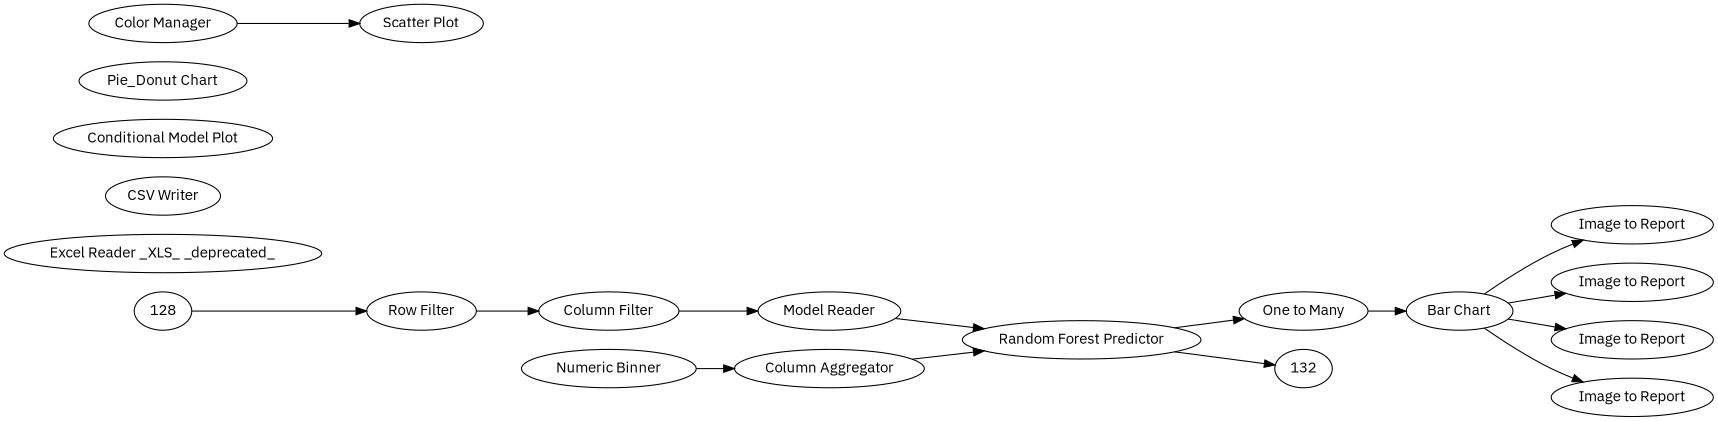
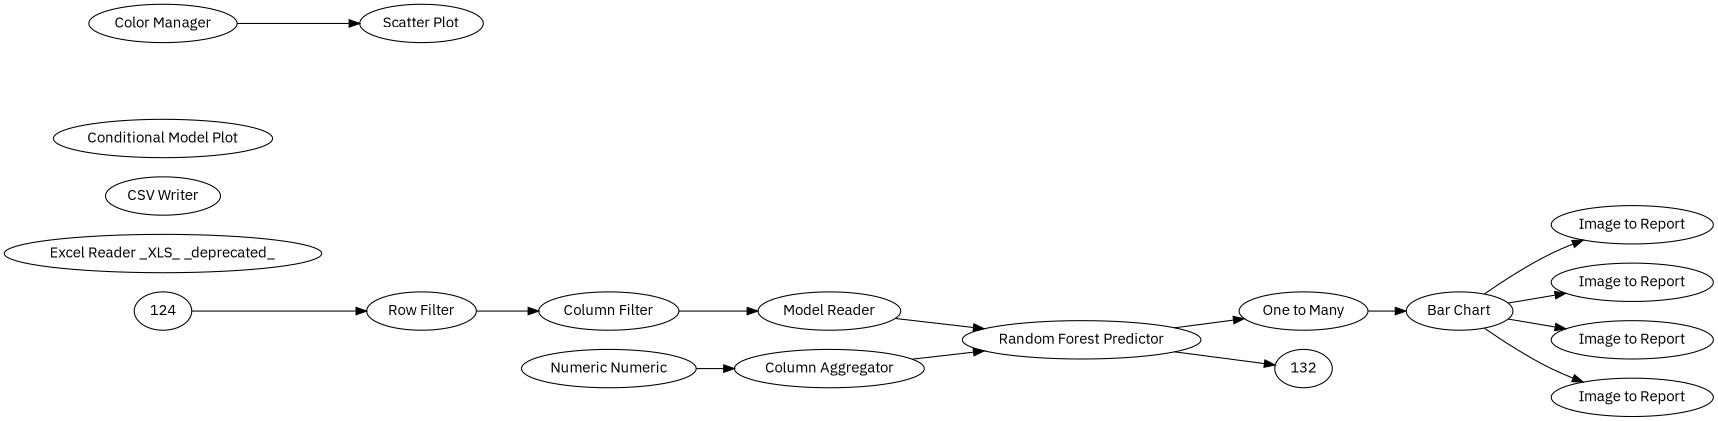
node "Pie_Donut Chart": removed
node "128": label "128" -> "124"
node "Numeric Binner": label "Numeric Binner" -> "Numeric Numeric"
